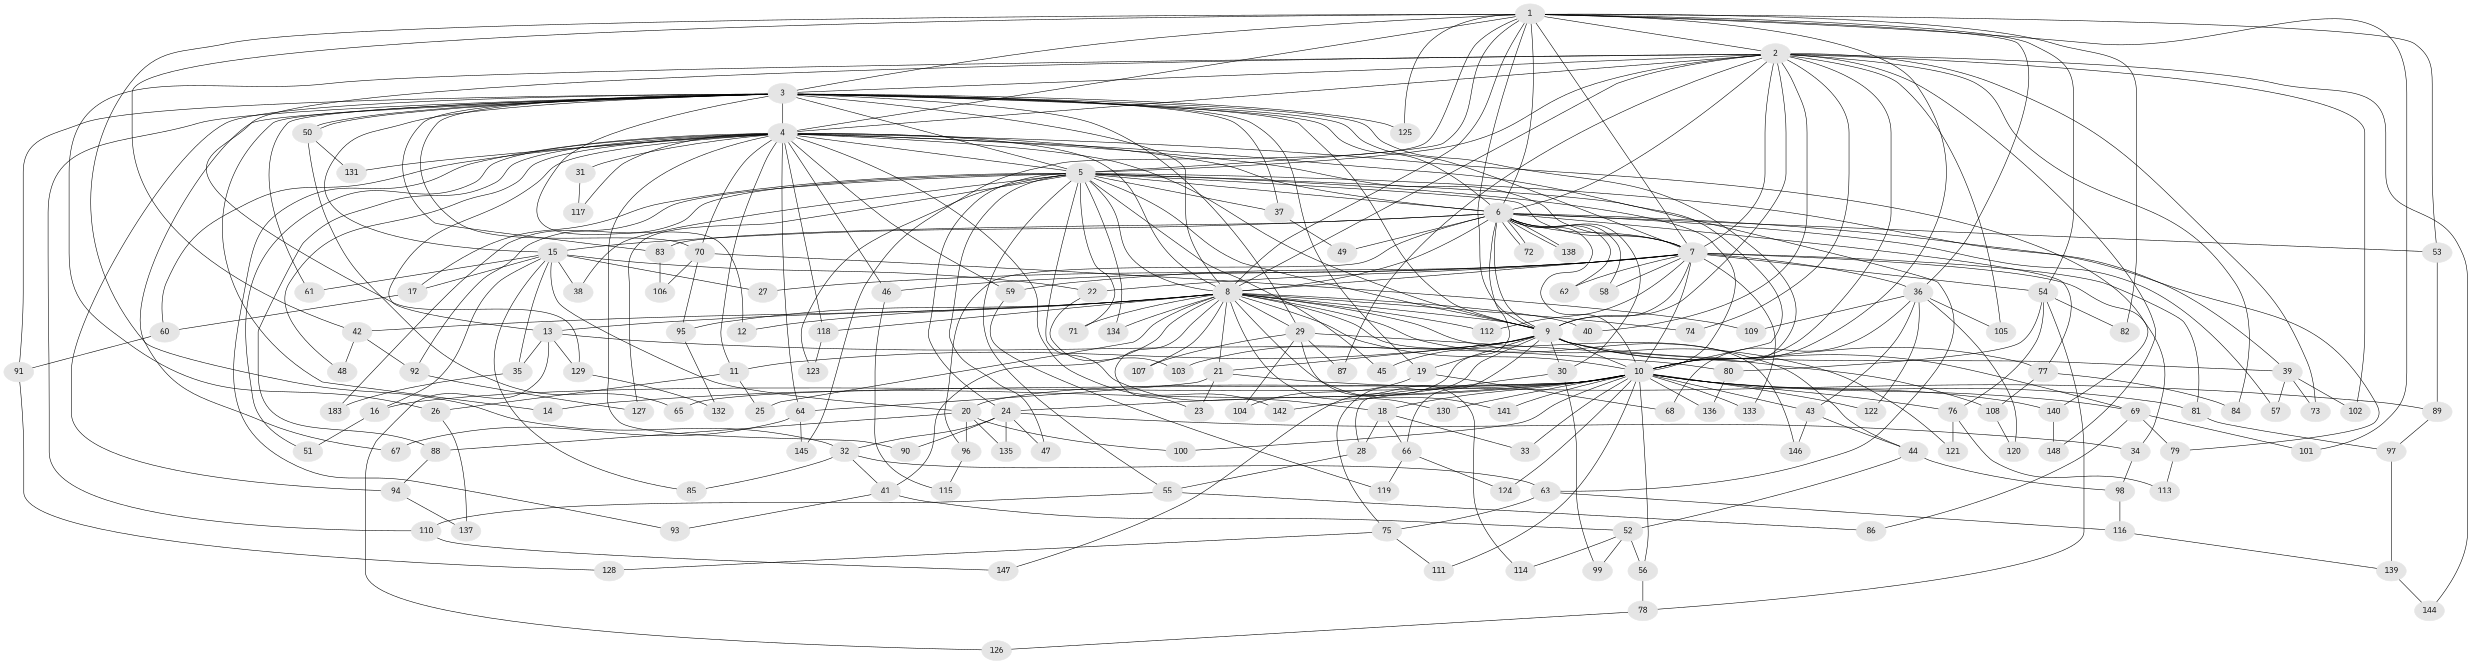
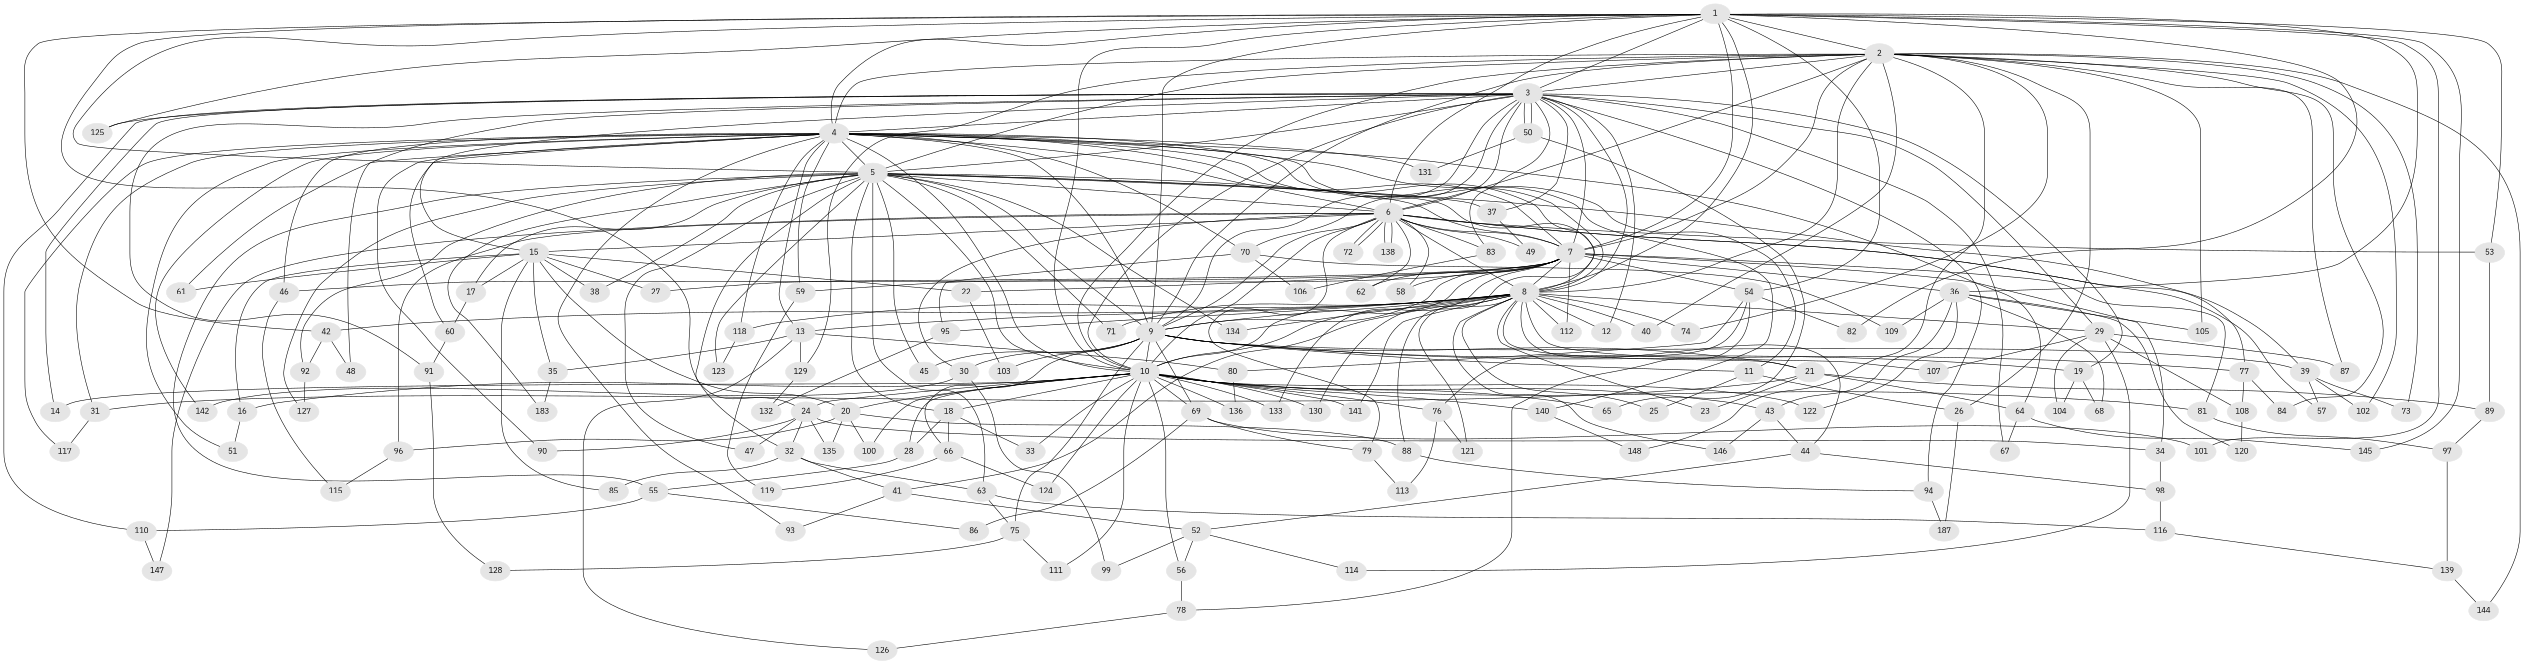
edge "21" -- "31": added
node "137": label "137" -> "187"
